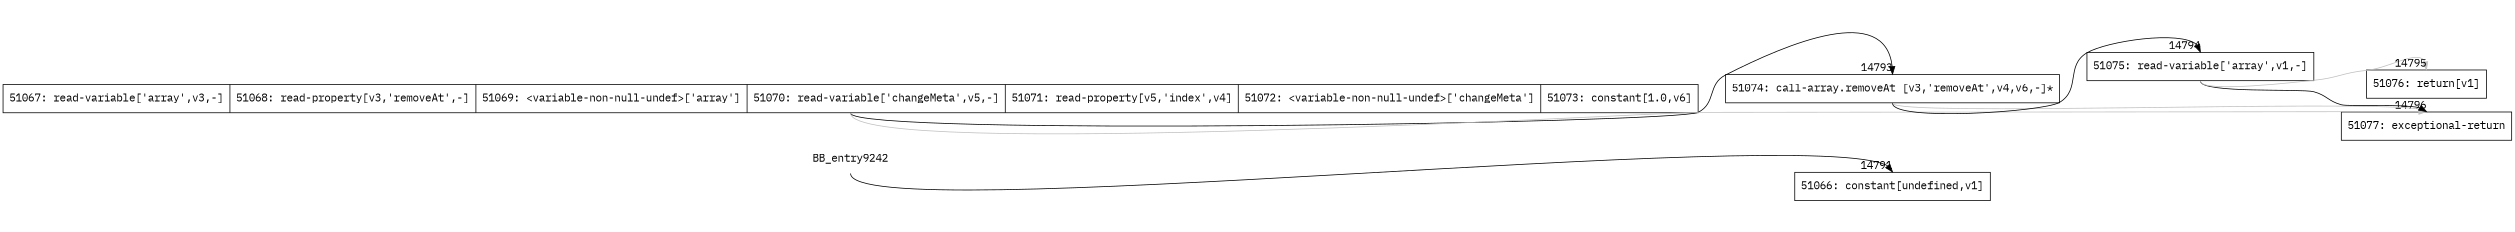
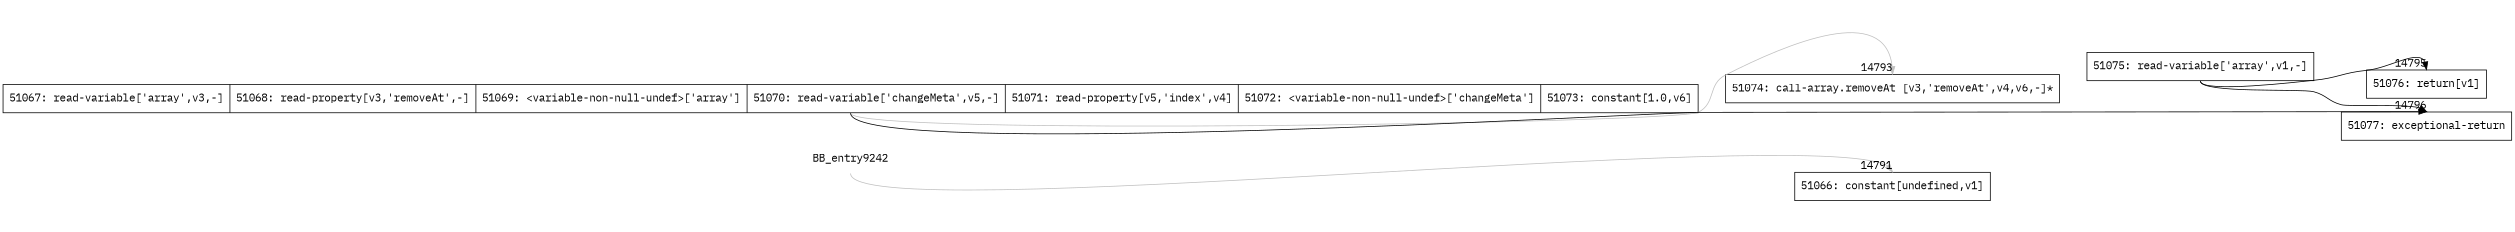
edge "51075: read-variable['array',v1,-]" -> "51076: return[v1]": color gray -> black
edge "51074: call-array.removeAt [v3,'removeAt',v4,v6,-]*" -> "51075: read-variable['array',v1,-]": removed
edge "51074: call-array.removeAt [v3,'removeAt',v4,v6,-]*" -> "51077: exceptional-return": removed
edge "51067: read-variable['array',v3,-]" -> "51077: exceptional-return": color gray -> black
edge "51067: read-variable['array',v3,-]" -> "51074: call-array.removeAt [v3,'removeAt',v4,v6,-]*": color black -> gray
edge "BB_entry9242" -> "51066: constant[undefined,v1]": color black -> gray
